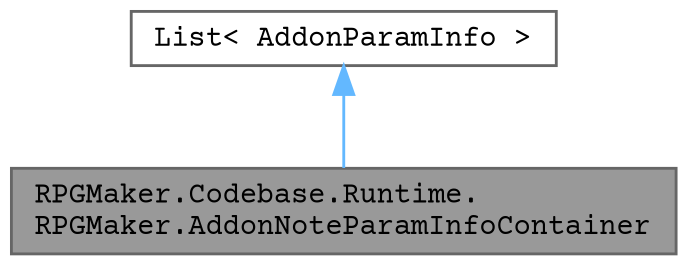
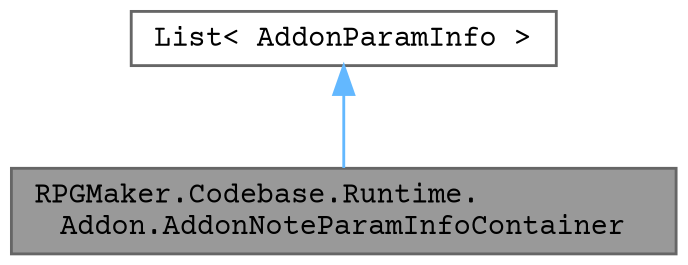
node "RPGMaker.Codebase.Runtime. RPGMaker.AddonNoteParamInfoContainer": label "RPGMaker.Codebase.Runtime. RPGMaker.AddonNoteParamInfoContainer" -> "RPGMaker.Codebase.Runtime. Addon.AddonNoteParamInfoContainer"
